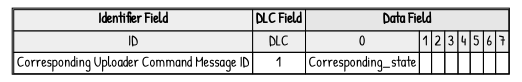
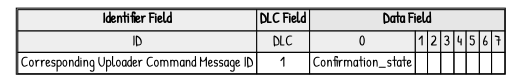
node "Identifier Field": text "Corresponding_state" -> "Confirmation_state"
